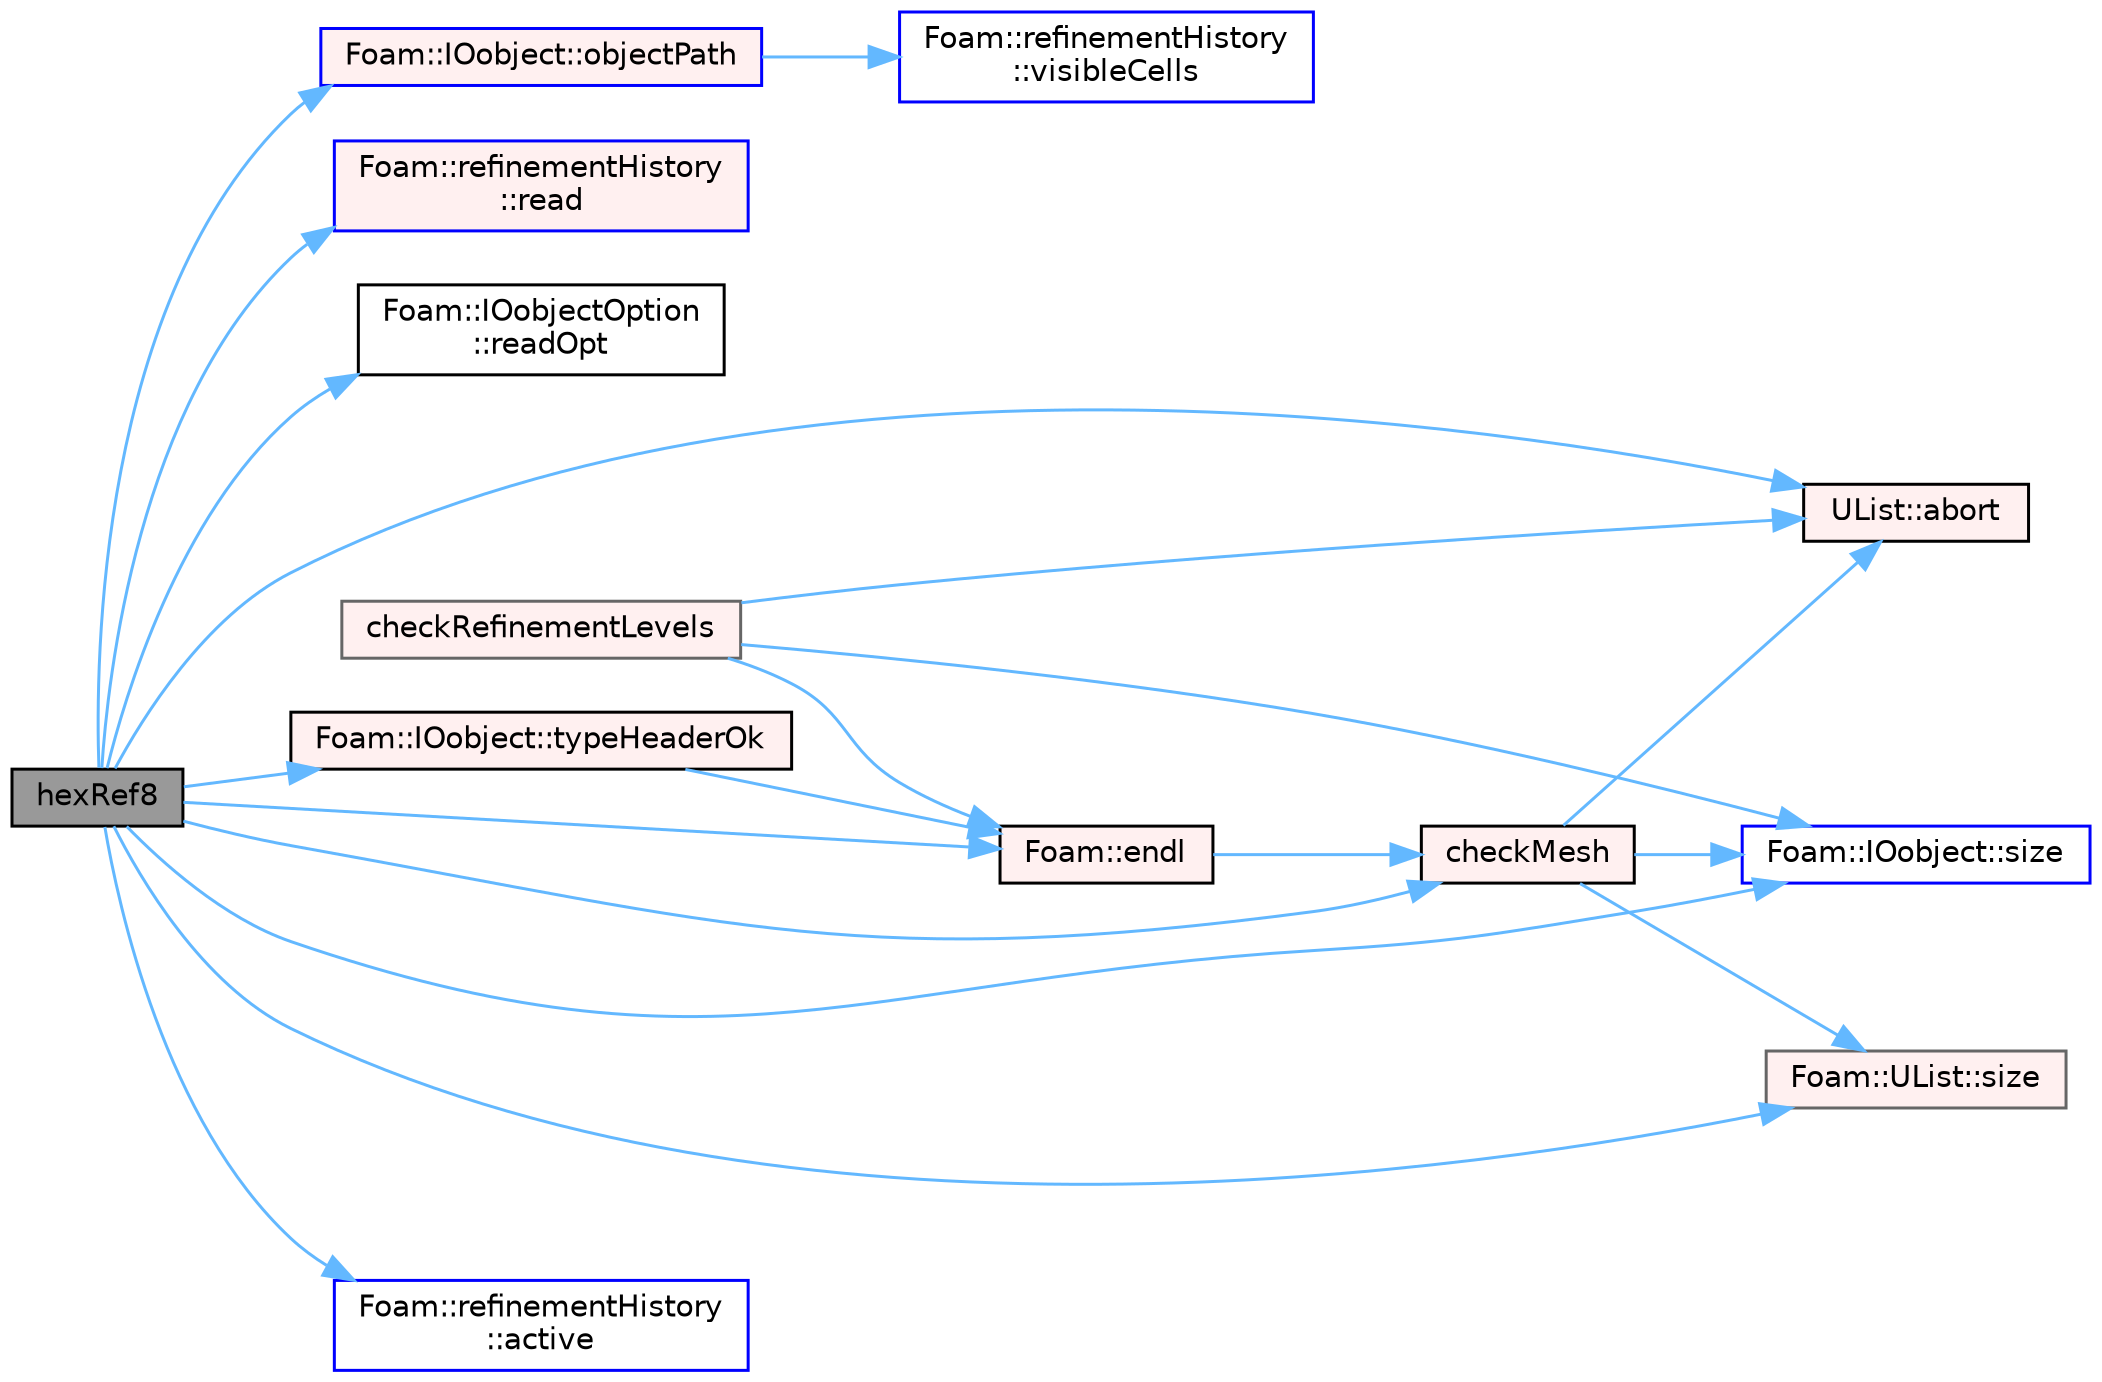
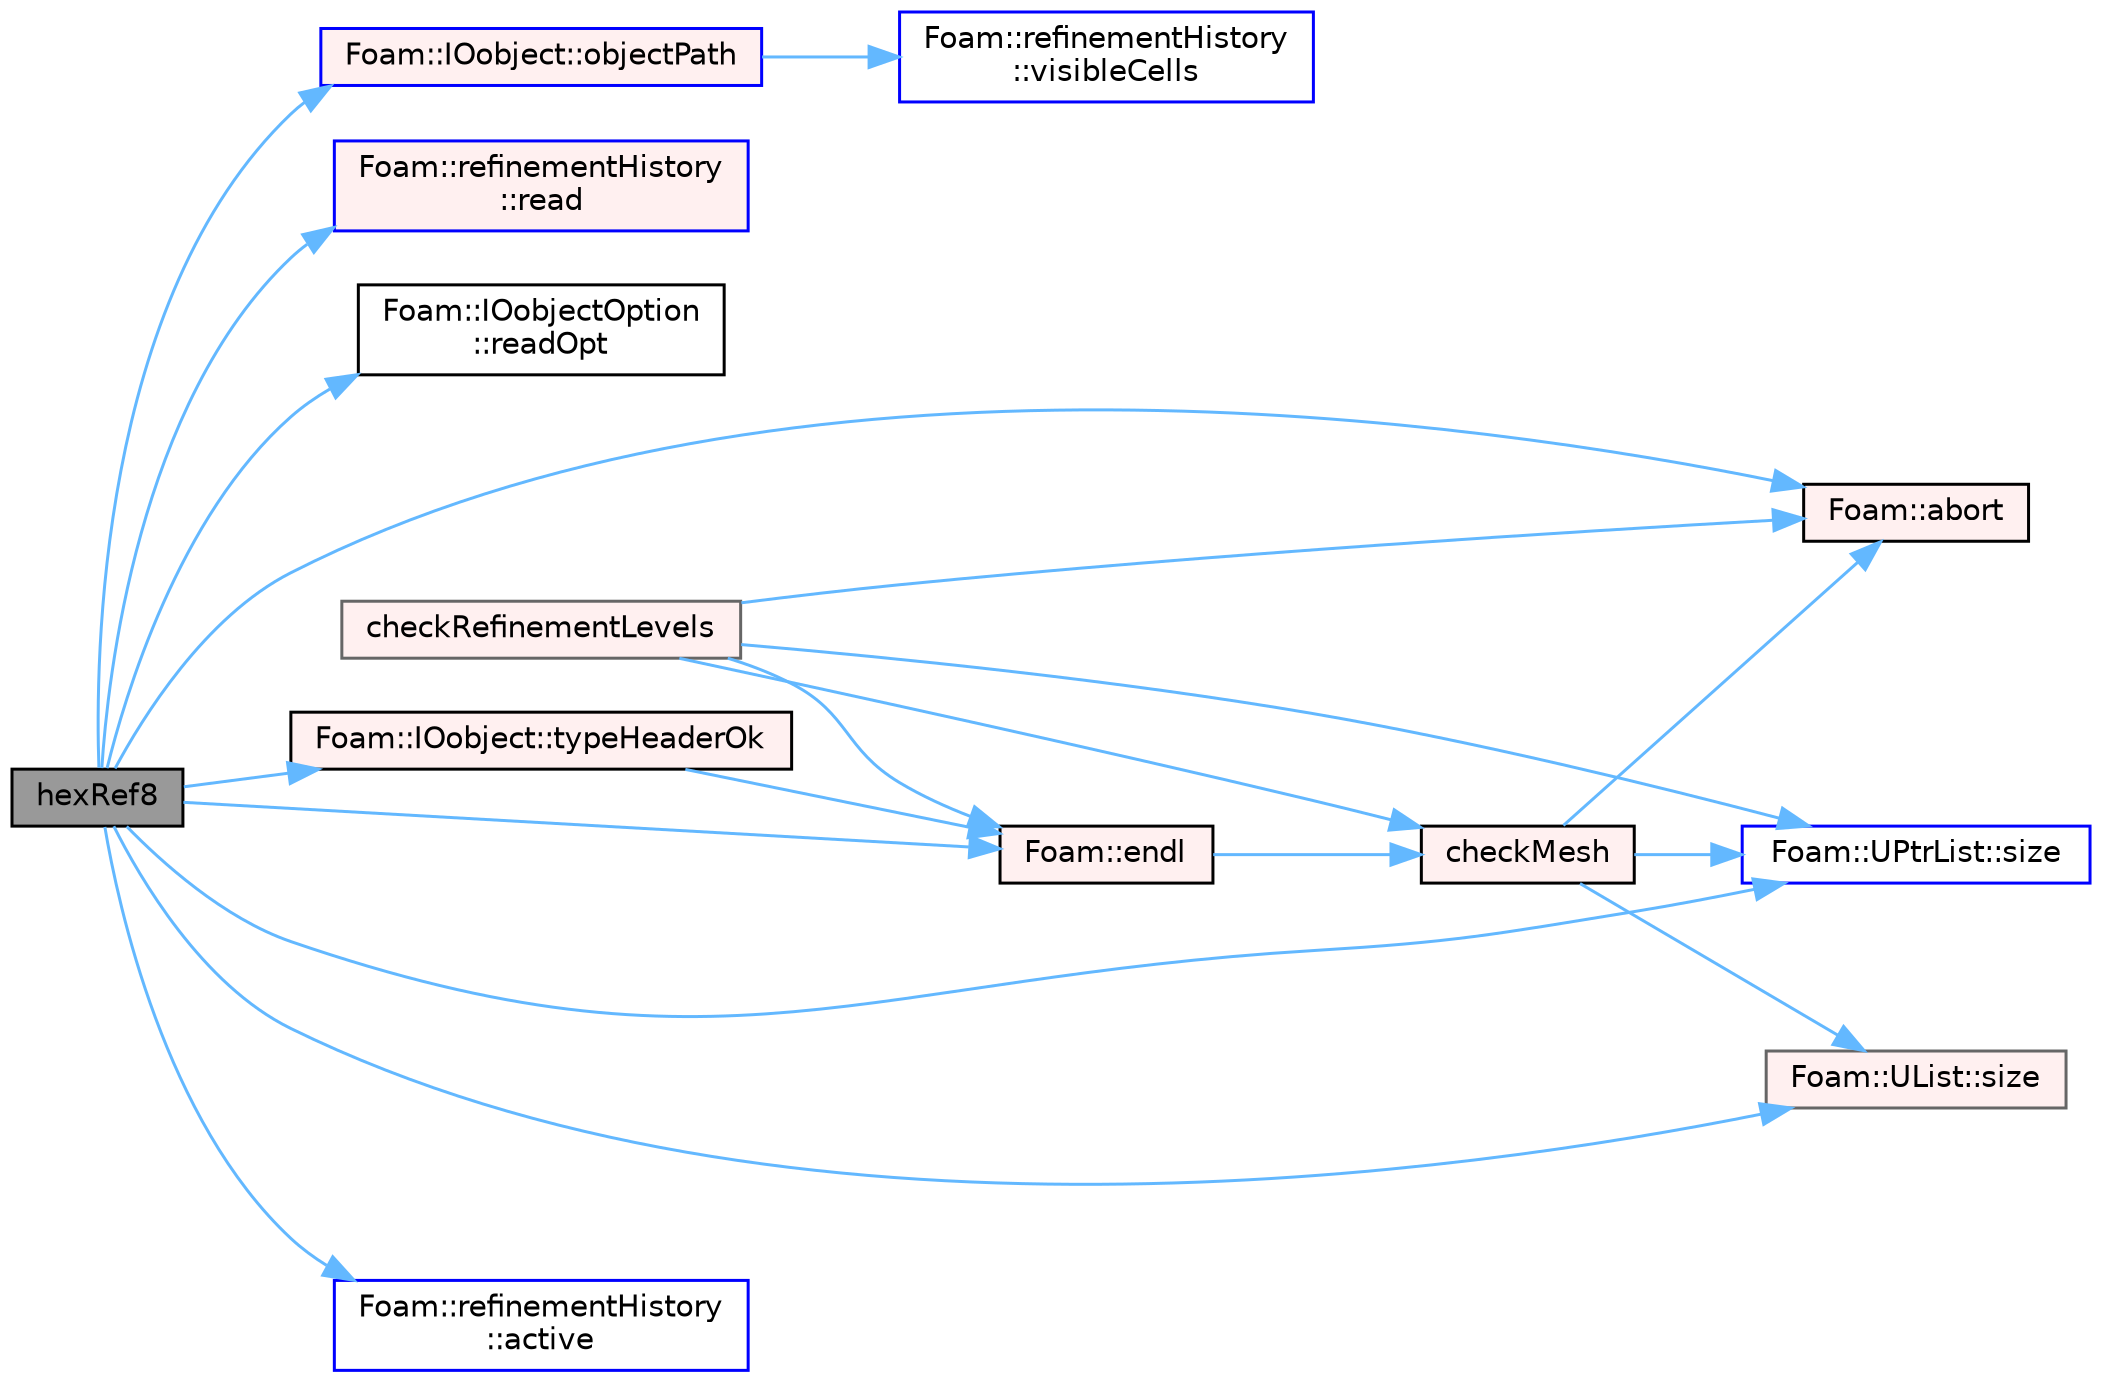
node "UList::abort": label "UList::abort" -> "Foam::abort"
node "Foam::IOobject::size": label "Foam::IOobject::size" -> "Foam::UPtrList::size"
edge "hexRef8" -> "checkMesh": now "checkRefinementLevels" -> "checkMesh"
